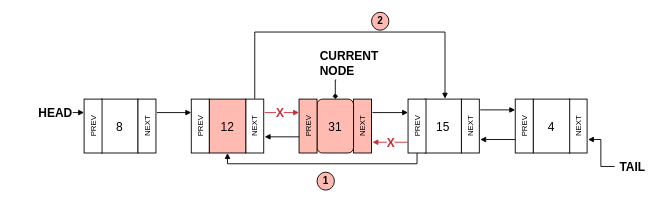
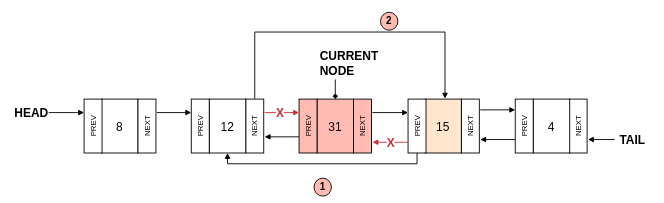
node "2": moved (380, 21) -> (389, 21)
node "HEAD": moved (54, 113) -> (30, 113)
node "12": fillcolor #ffbbb1 -> #ffffff
node "31": shape rounded rectangle -> rectangle
node "15": fillcolor #ffffff -> #ffe6cc
node "TAIL": moved (633, 167) -> (633, 140)
node "1": moved (326, 182) -> (323, 188)
